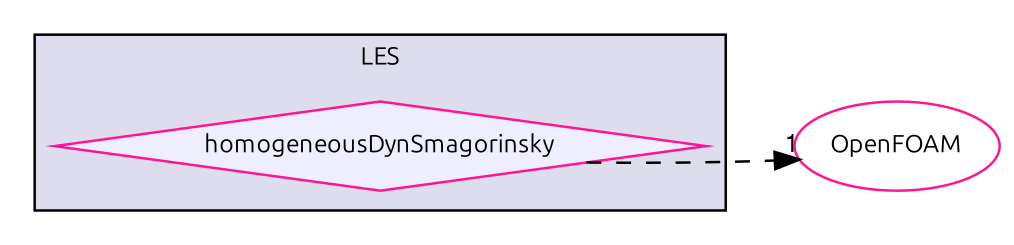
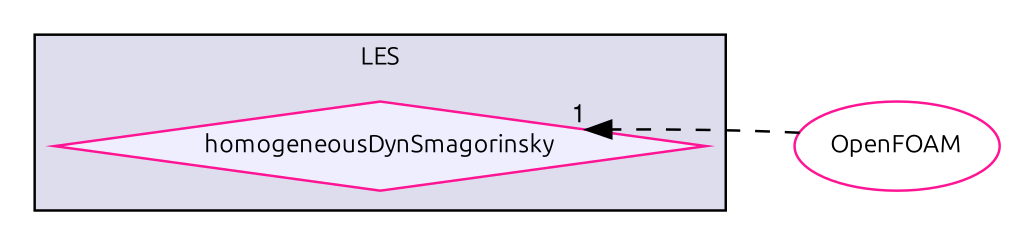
edge "homogeneousDynSmagorinsky" -> "OpenFOAM": reversed
